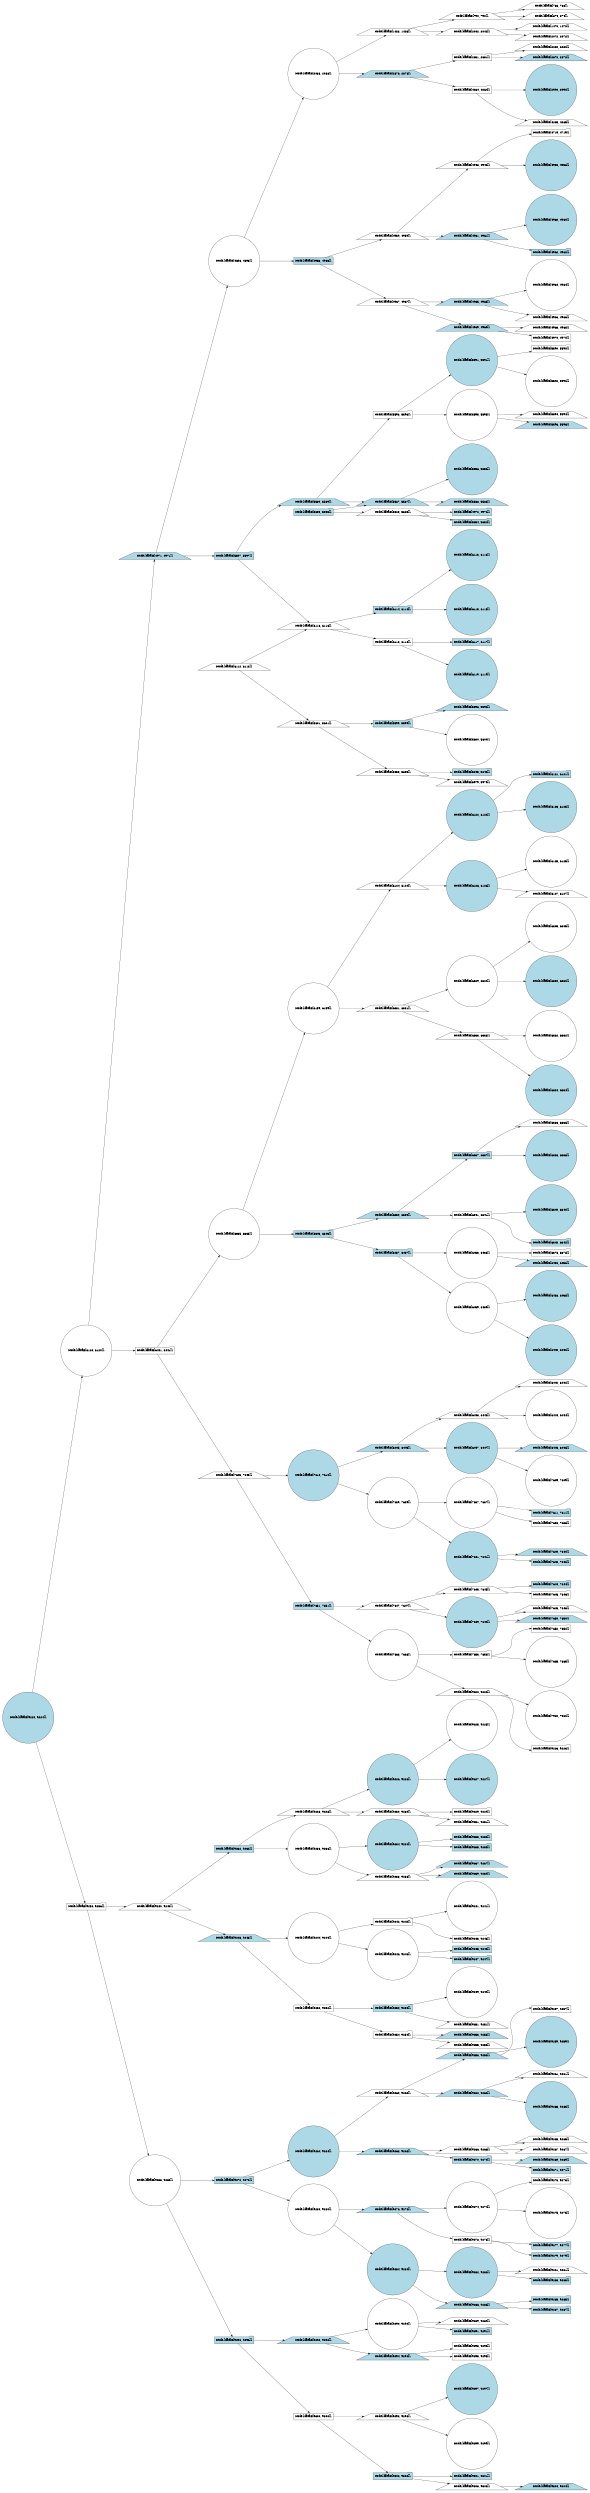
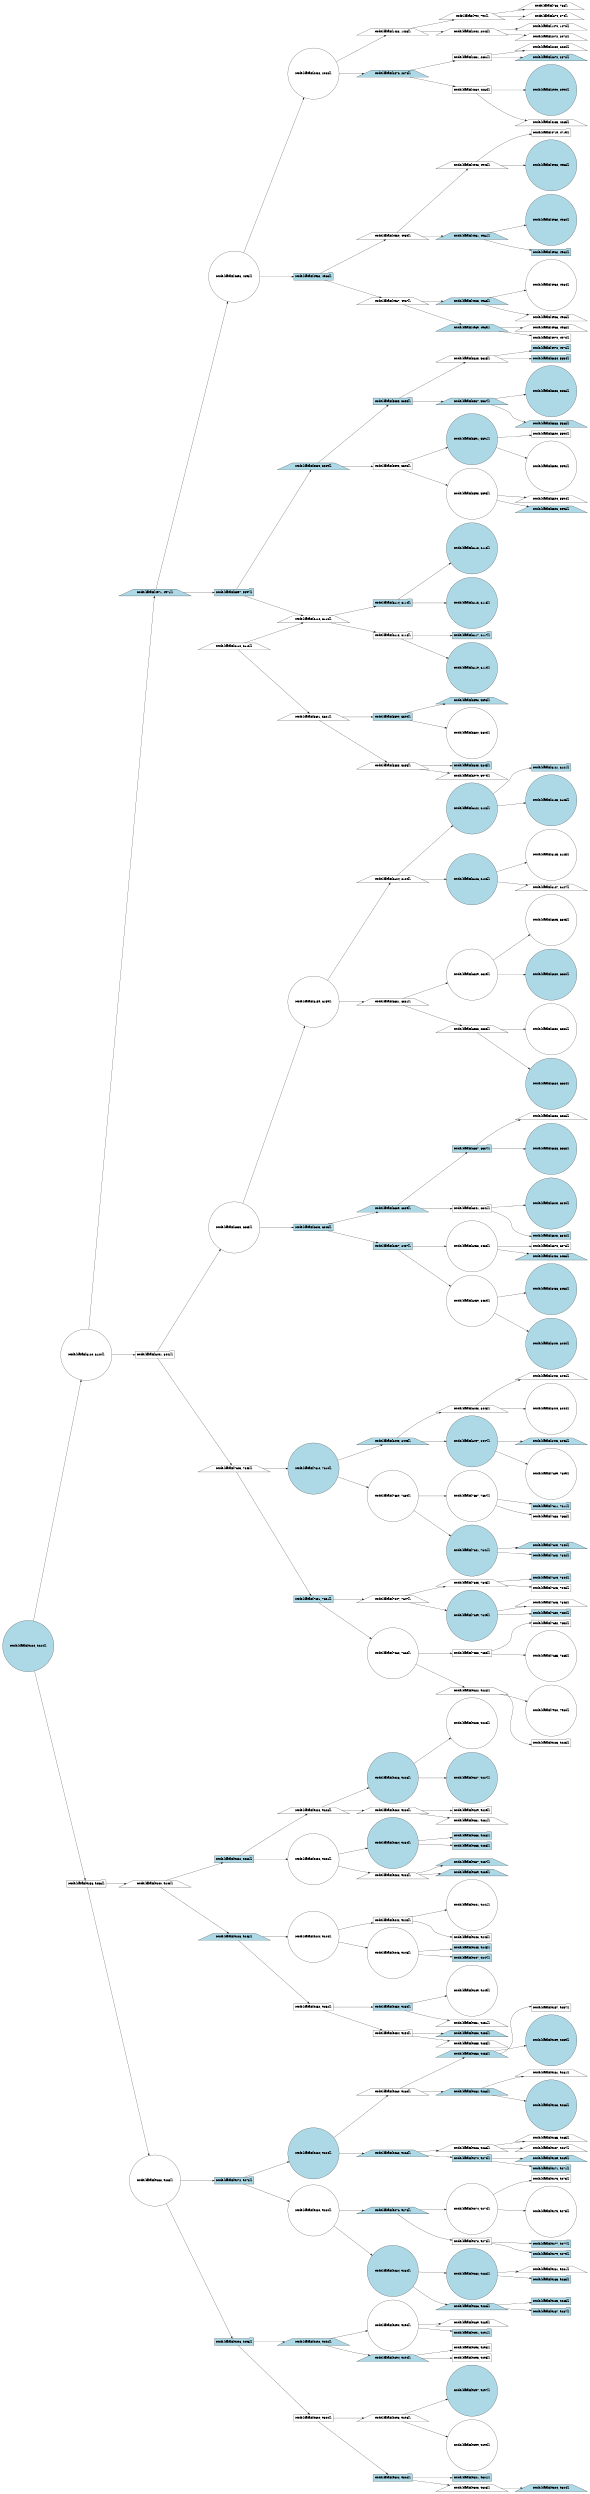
edge "Node{data=[5589, 5589]}" -> "Node{data=[5587, 5587]}": now "Node{data=[5589, 5589]}" -> "Node{data=[5355, 5355]}"
node "Node{data=[7650, 7650]}": shape trapezium -> folder
